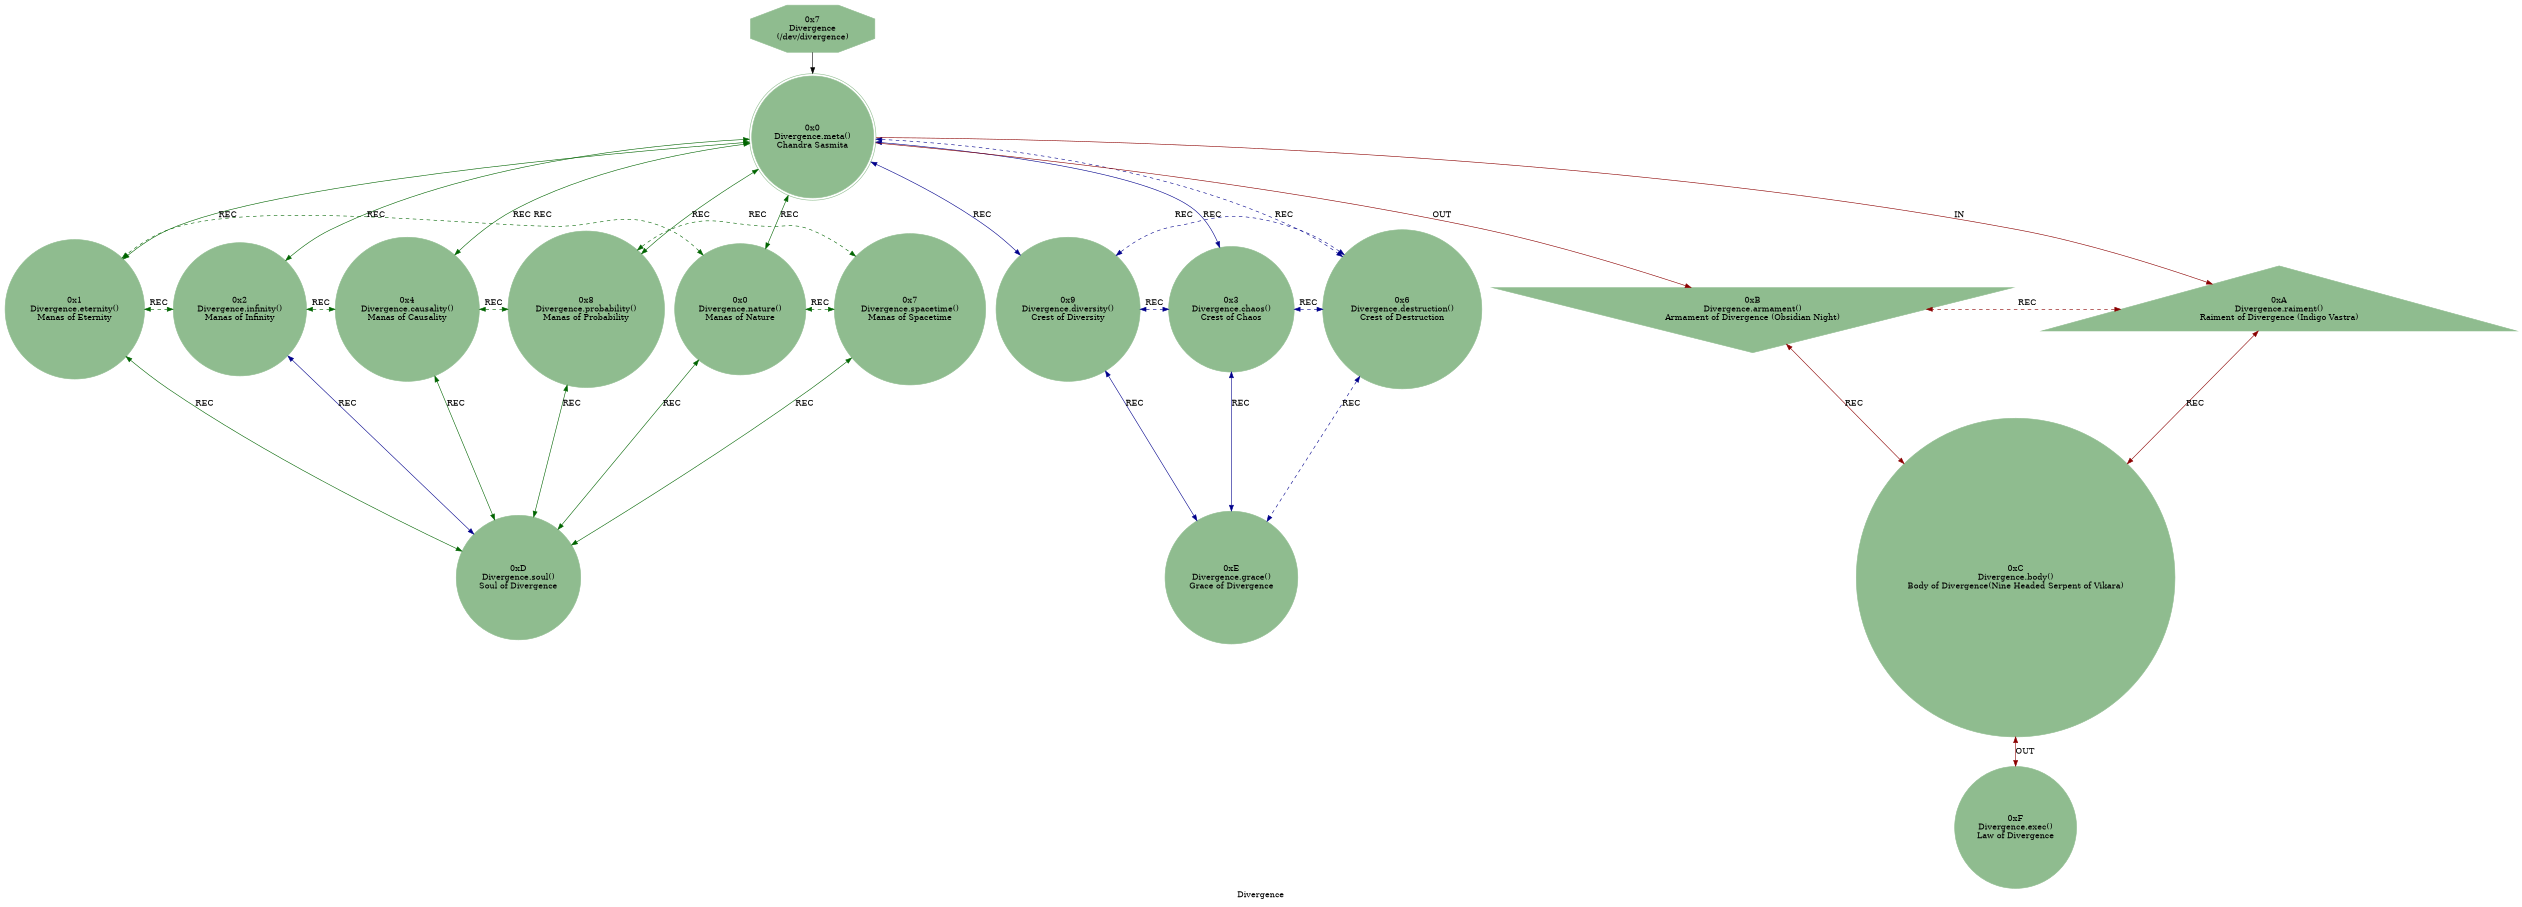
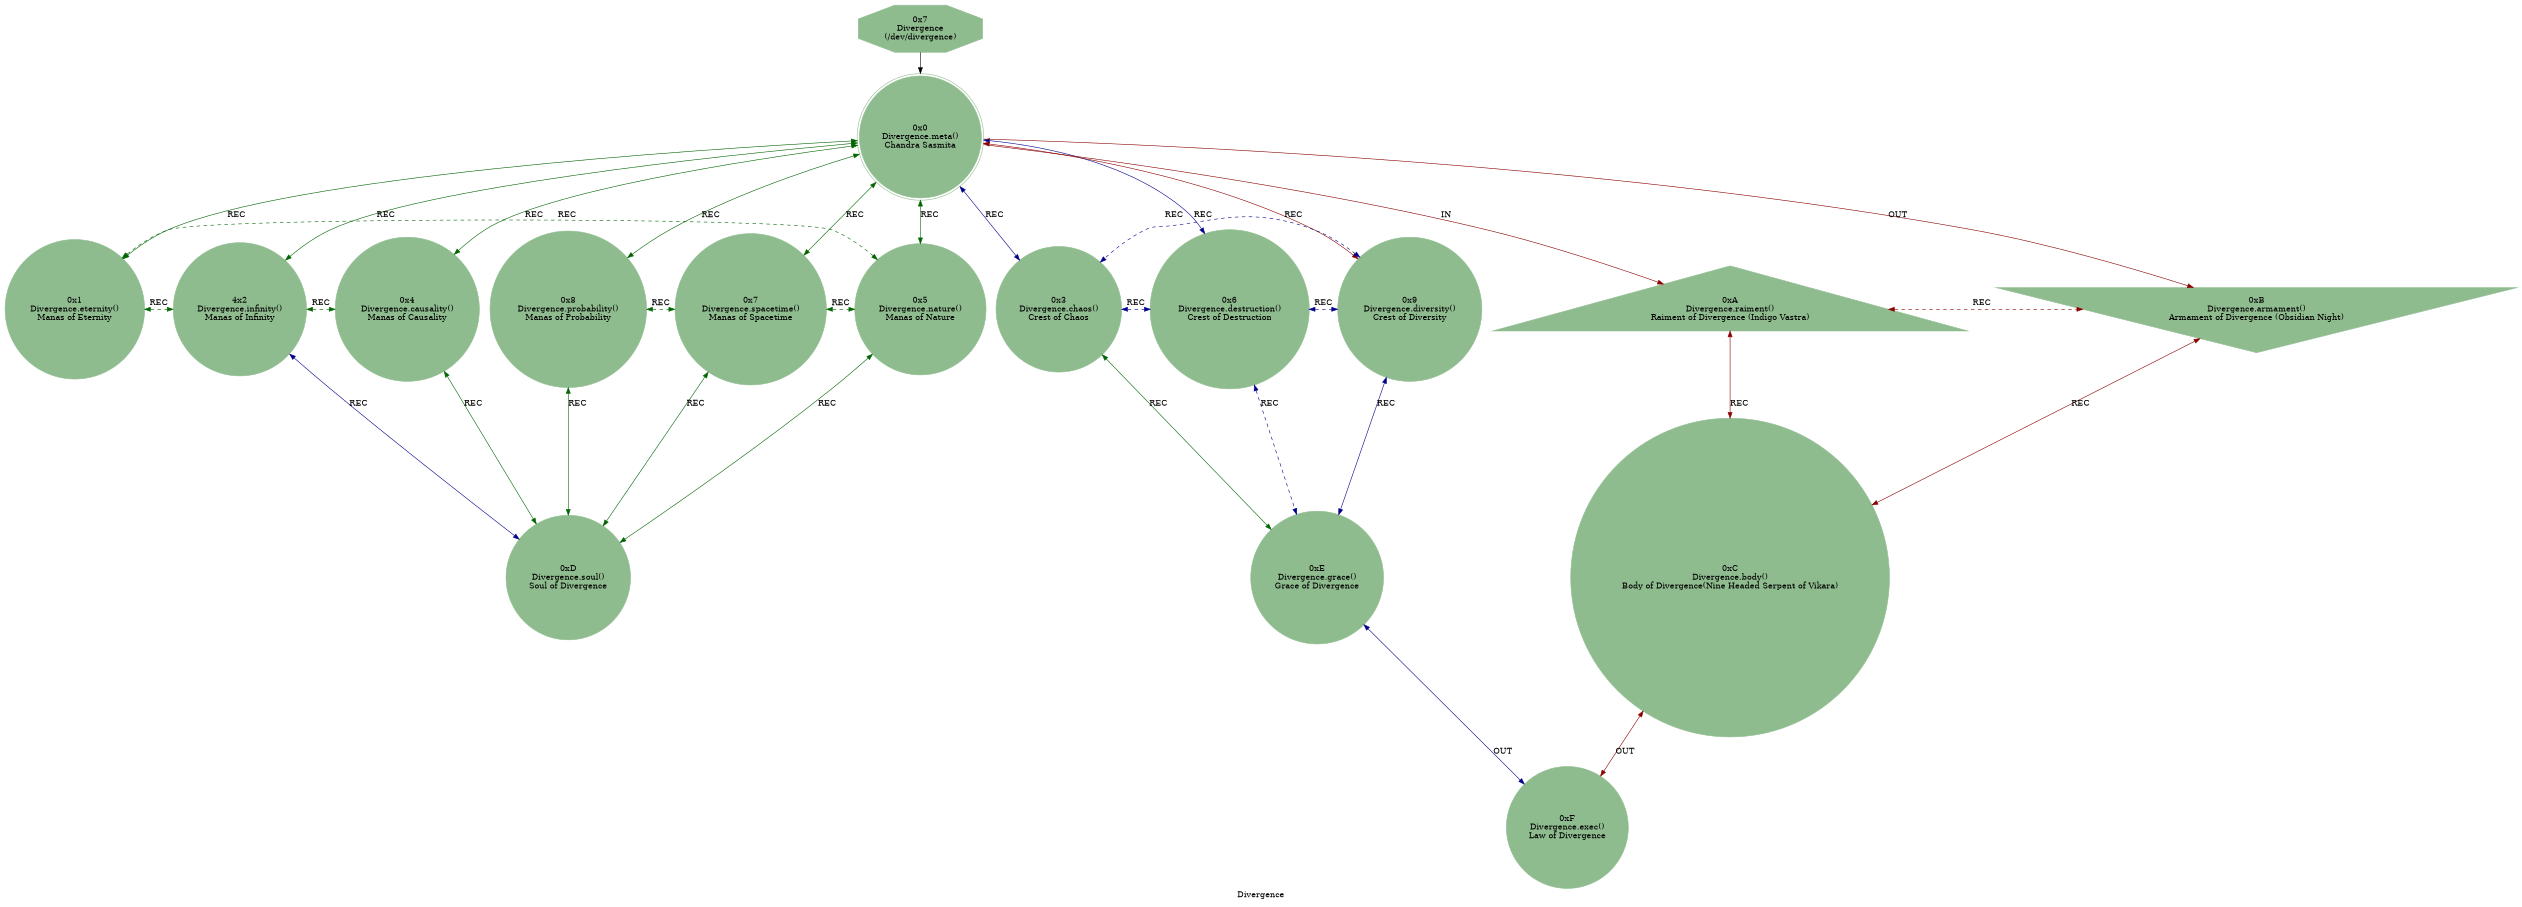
edge "0x0 Divergence.meta() Chandra Sasmita" -- "0x6 Divergence.destruction() Crest of Destruction": style dashed -> solid
edge "0x0 Divergence.meta() Chandra Sasmita" -- "0x9 Divergence.diversity() Crest of Diversity": color darkblue -> darkred
edge "0x0 Divergence.meta() Chandra Sasmita" -- "0x7 Divergence.spacetime() Manas of Spacetime": added, label "REC"
node "0x2 Divergence.infinity() Manas of Infinity": label "0x2 Divergence.infinity() Manas of Infinity" -> "4x2 Divergence.infinity() Manas of Infinity"
edge "0x4 Divergence.causality() Manas of Causality" -- "0x8 Divergence.probability() Manas of Probability": removed, label "REC"
node "0x0 Divergence.nature() Manas of Nature": label "0x0 Divergence.nature() Manas of Nature" -> "0x5 Divergence.nature() Manas of Nature"
edge "0x3 Divergence.chaos() Crest of Chaos" -- "0xE Divergence.grace() Grace of Divergence": color darkblue -> darkgreen
edge "0x1 Divergence.eternity() Manas of Eternity" -- "0xD Divergence.soul() Soul of Divergence": removed, label "REC"
edge "0xE Divergence.grace() Grace of Divergence" -- "0xF Divergence.exec() Law of Divergence": added, label "OUT"
